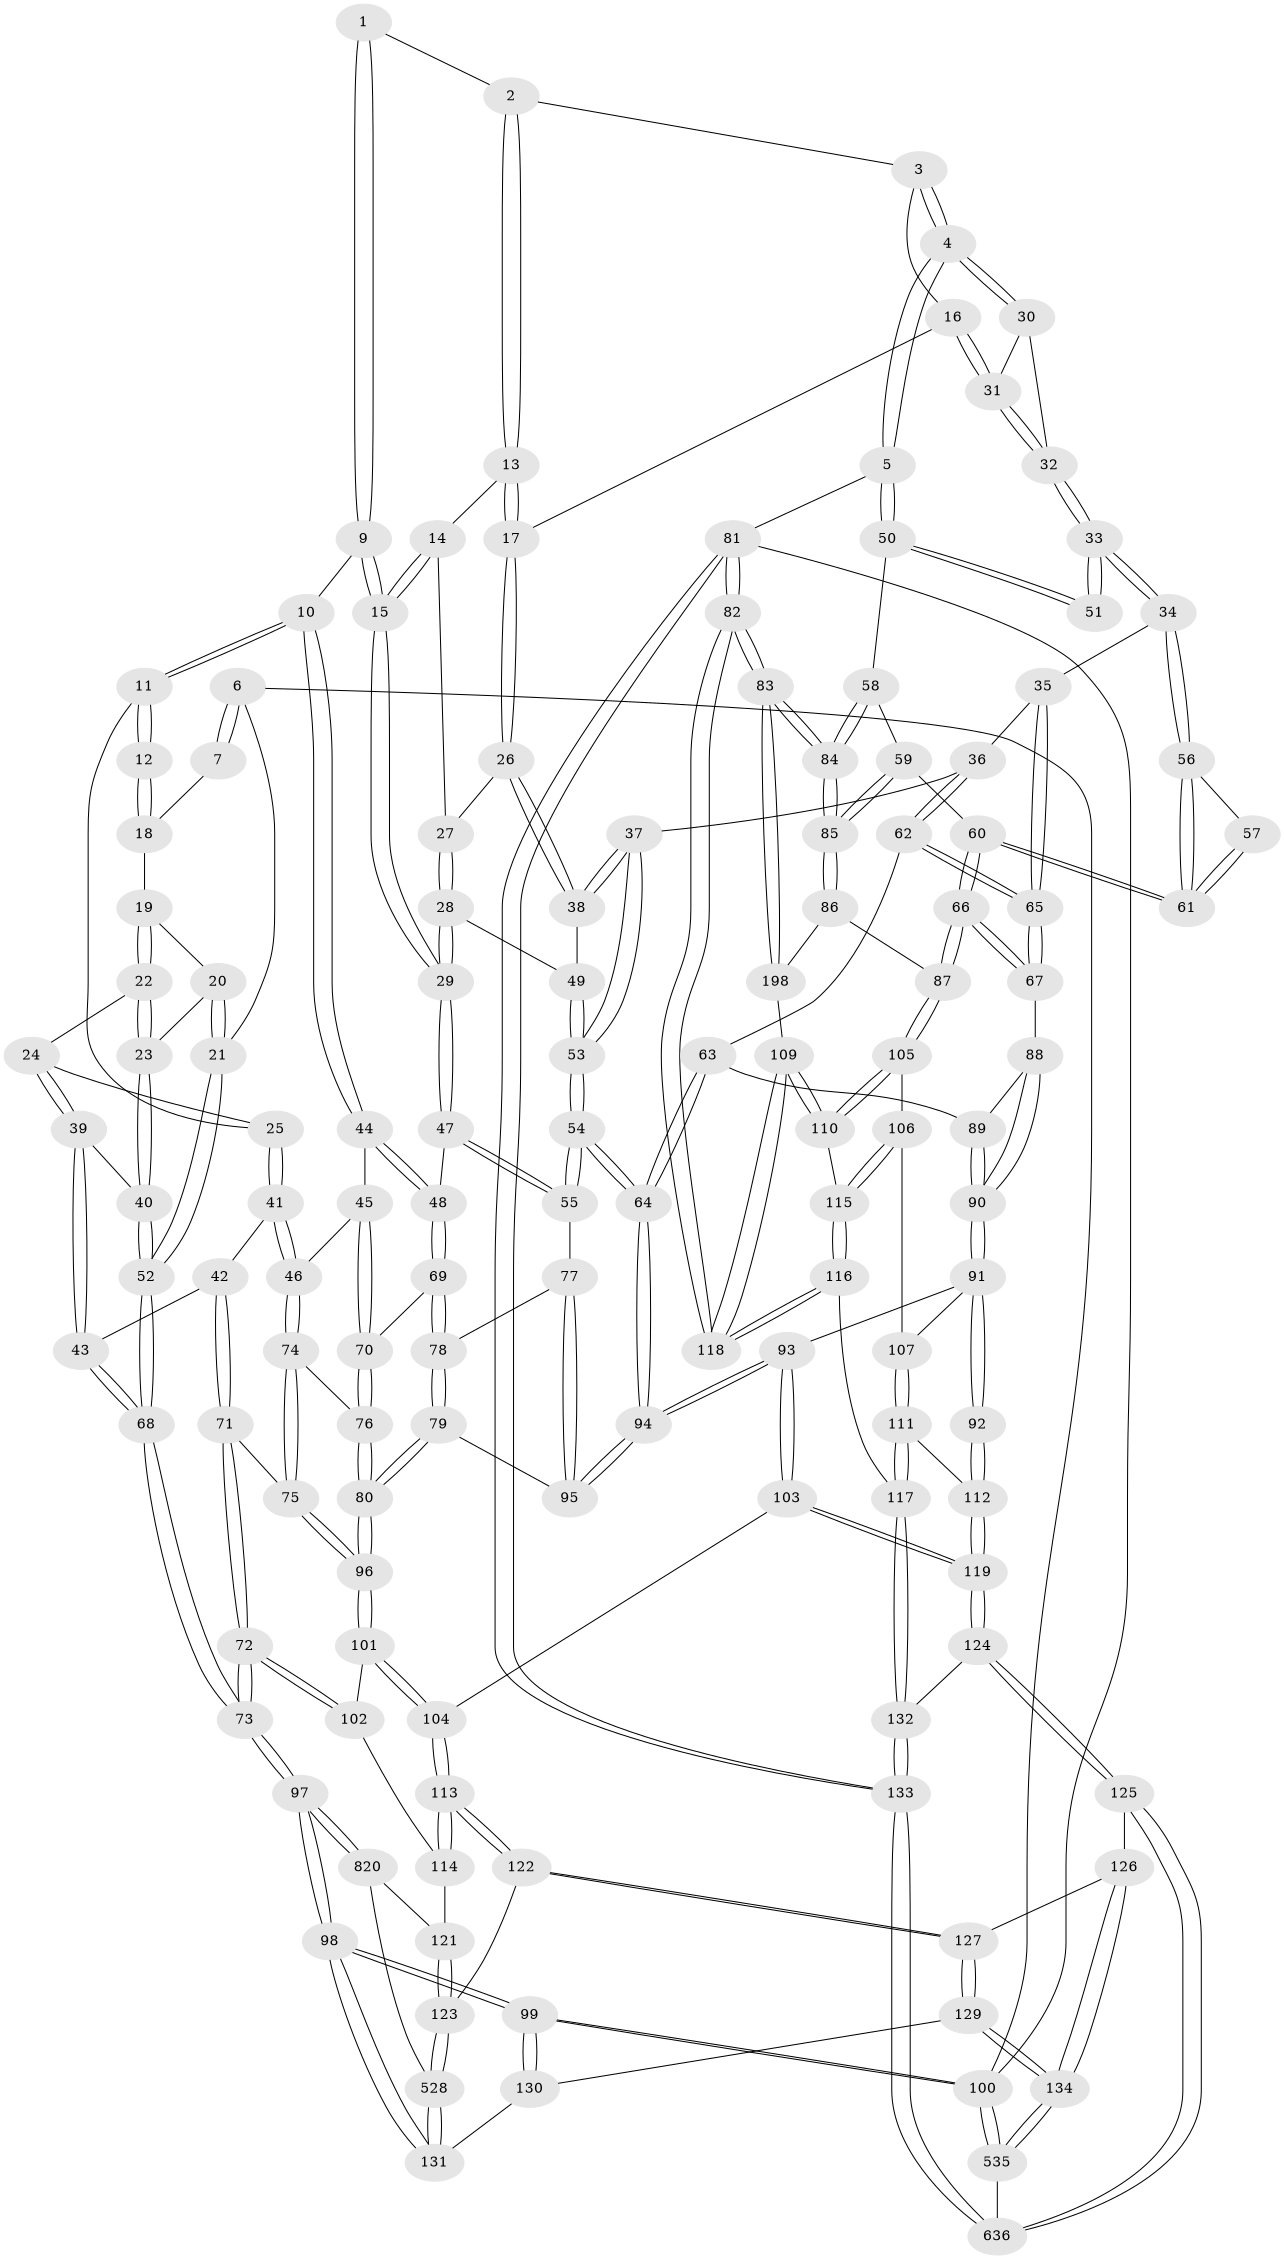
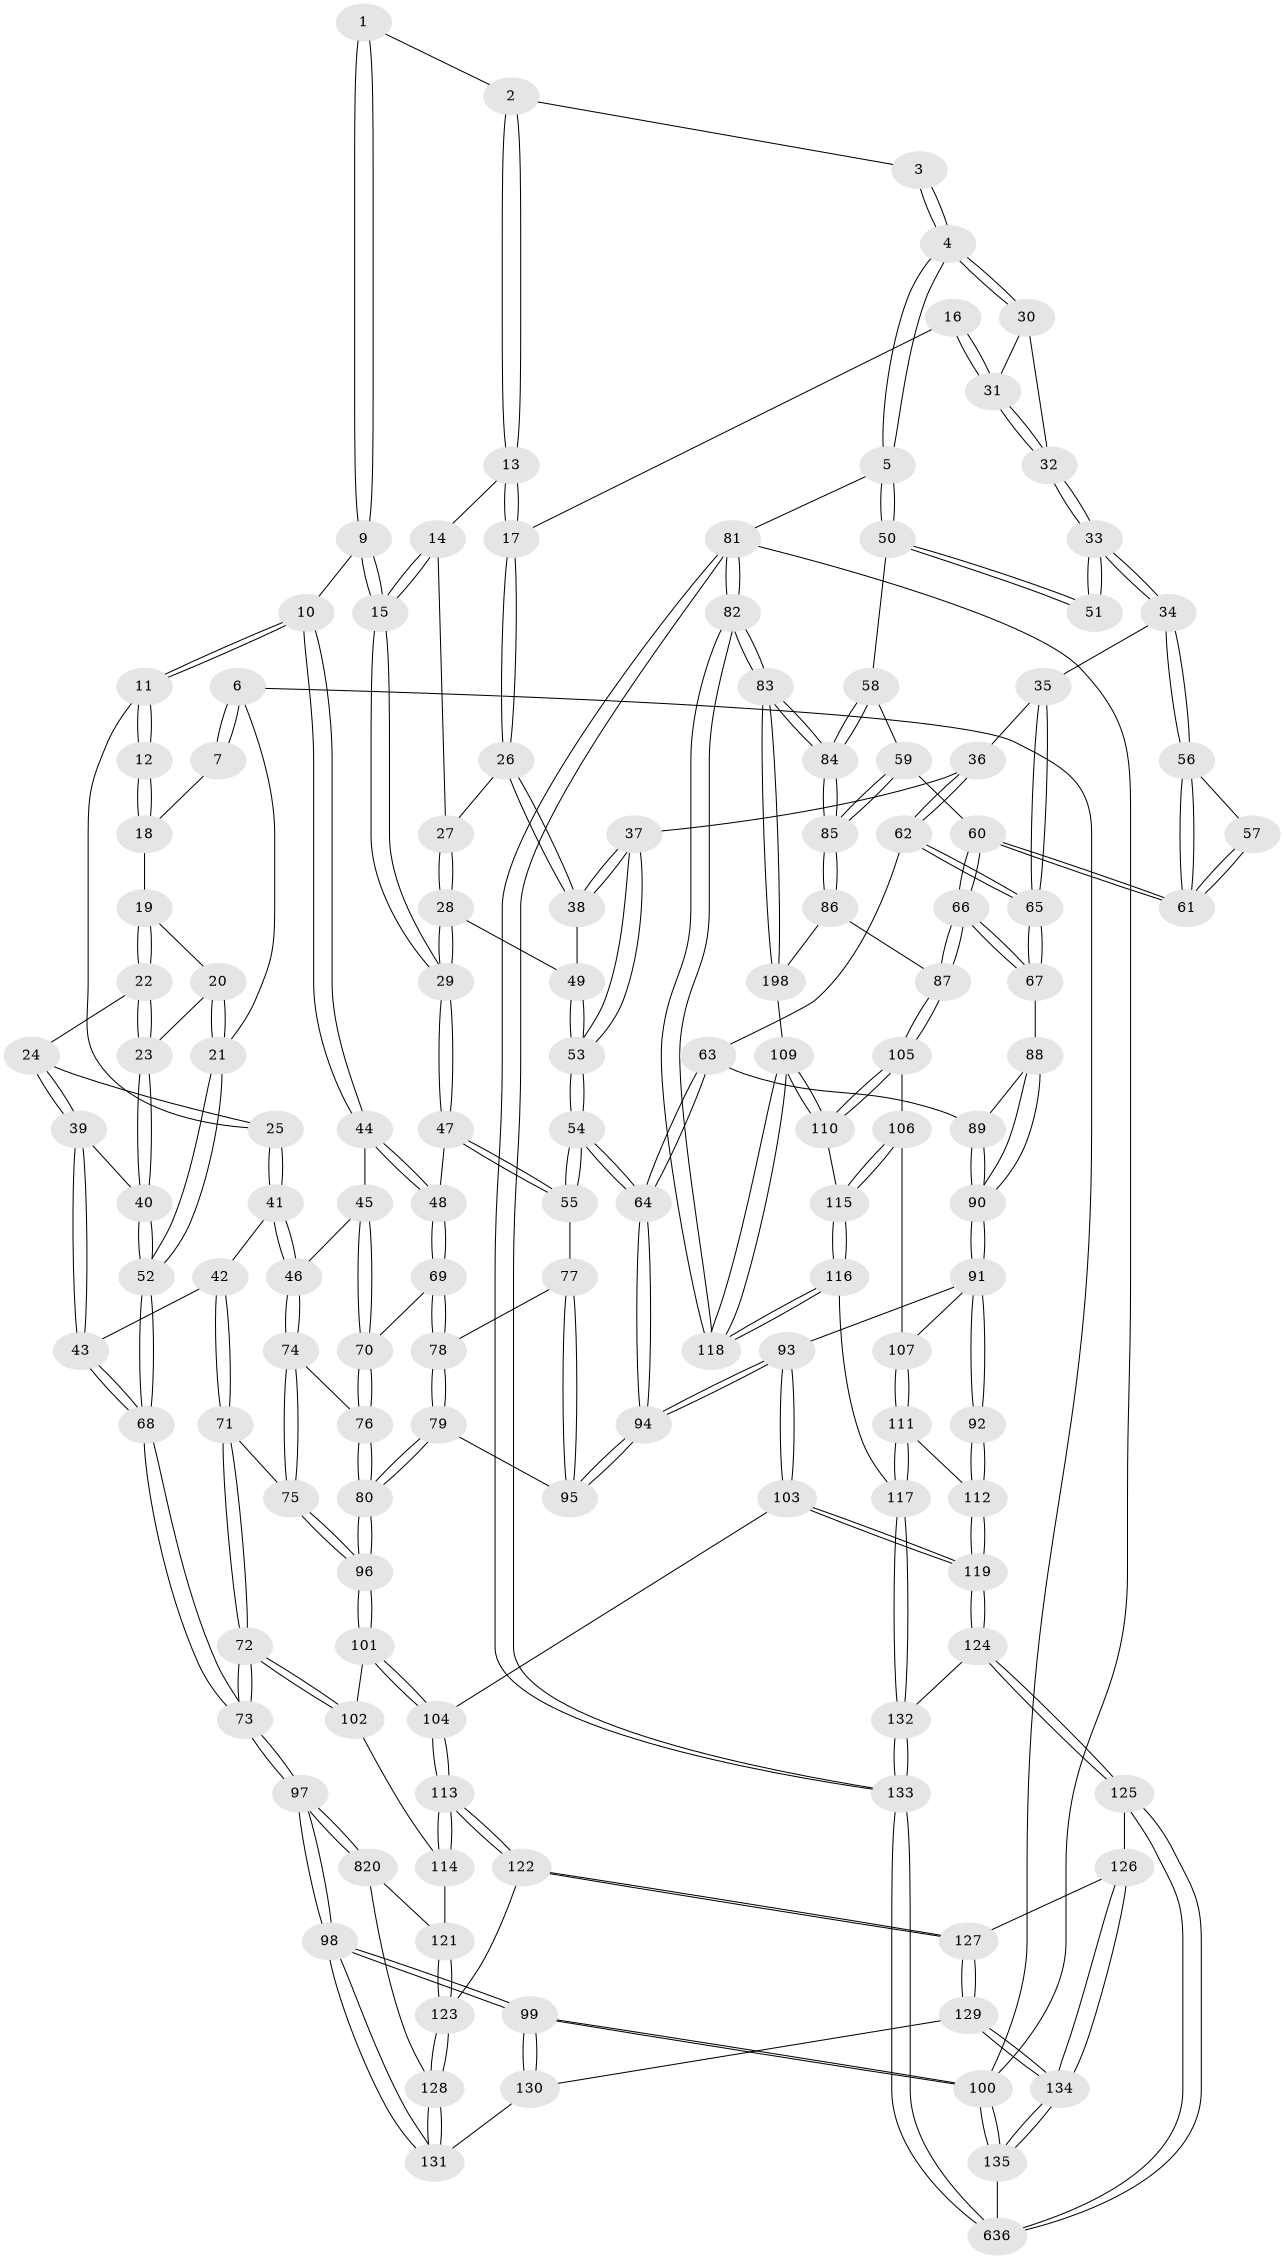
edge "3" -- "16": removed
node "528": label "528" -> "128"
node "535": label "535" -> "135"
